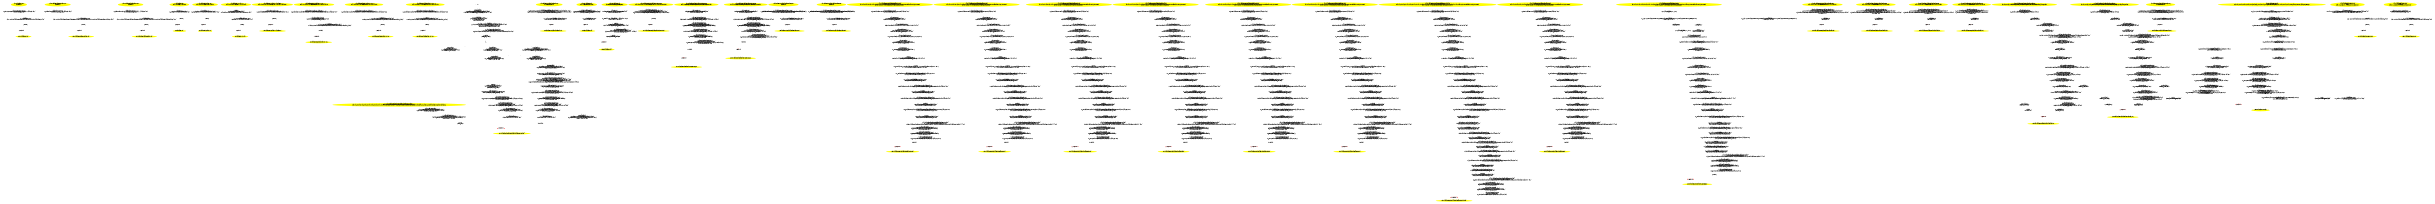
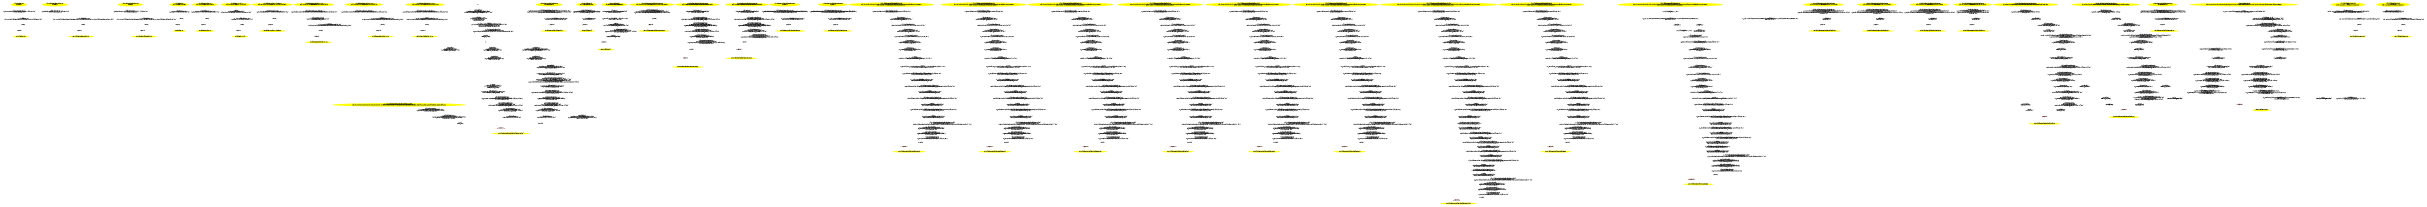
node "7:  method_framesInCommon *&$T0_13:int=1 [line 173]": label "7:  method_framesInCommon *&$T0_13:int=1 [line 173]" -> "7:  method_body *&$T0_13:int=1 [line 173]"
node "2: Exit StackTracesTest$StringMatcher.<init>()": shape box -> ellipse
node "2: Exit void StackTracesTest.shutDownExecutorService()": shape ellipse -> box
node "7:  method_body *&return:_Bool=0 [line 236]": label "7:  method_body *&return:_Bool=0 [line 236]" -> "7:  method_getFailureCount *&return:_Bool=0 [line 236]"
node "37:  method_body": added
